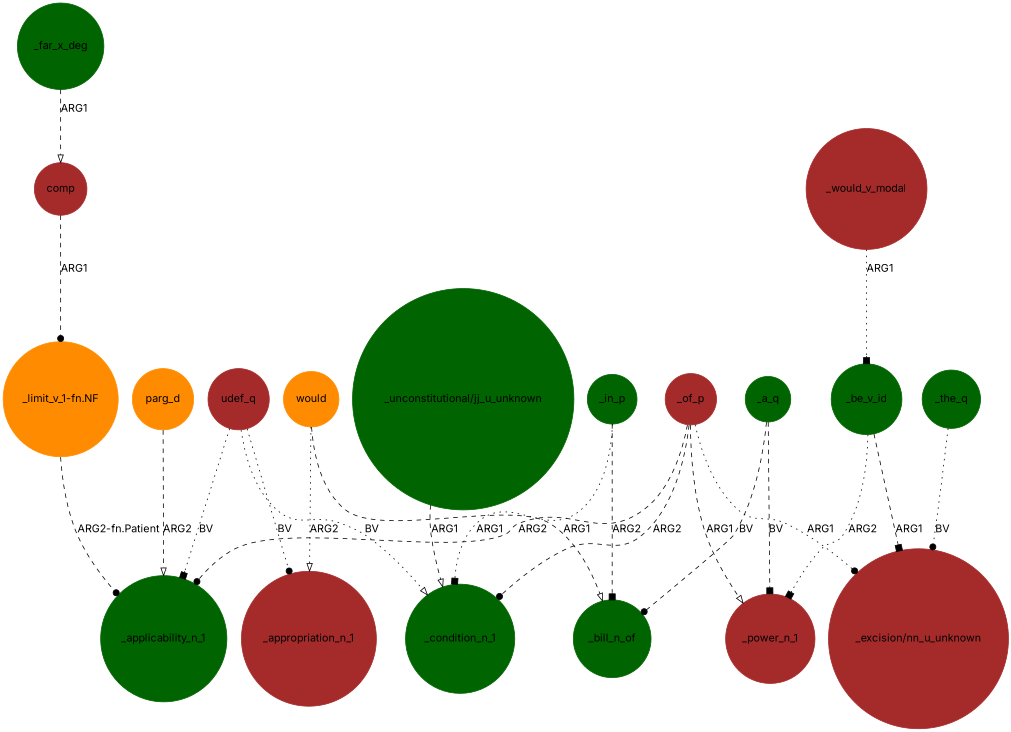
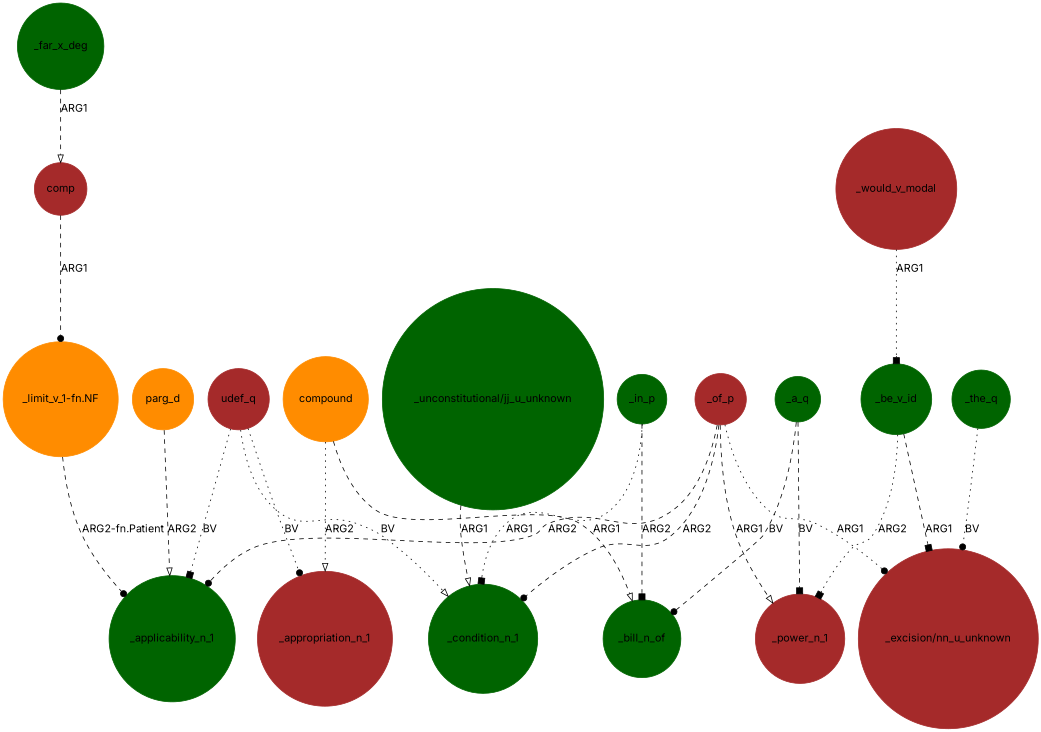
node "would": label "would" -> "compound"
